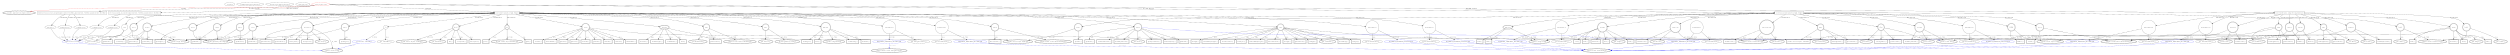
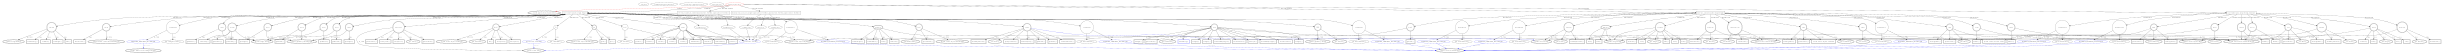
edge "void kas_valjun(javafx.stage.Stage)" -> "anonymous84": added, label "INSTANTIATE"
node "setPadding()": color black -> blue
node "javafx.scene.control.Label": shape ellipse -> box
